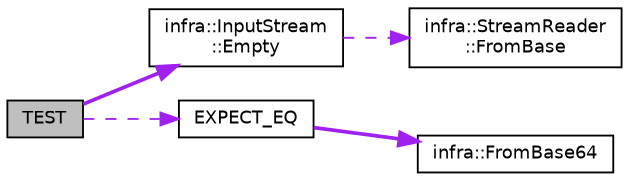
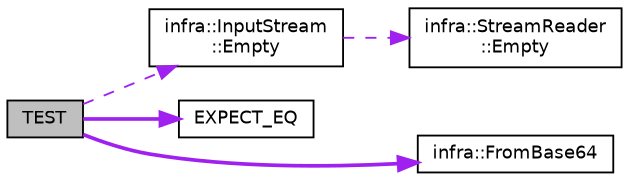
node "infra::StreamReader ::FromBase": label "infra::StreamReader ::FromBase" -> "infra::StreamReader ::Empty"
edge "TEST" -> "infra::InputStream ::Empty": style bold -> dashed
edge "TEST" -> "EXPECT_EQ": style dashed -> bold
edge "EXPECT_EQ" -> "infra::FromBase64": now "TEST" -> "infra::FromBase64"
